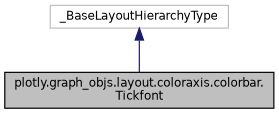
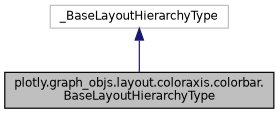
node "plotly.graph_objs.layout.coloraxis.colorbar. Tickfont": label "plotly.graph_objs.layout.coloraxis.colorbar. Tickfont" -> "plotly.graph_objs.layout.coloraxis.colorbar. BaseLayoutHierarchyType"
